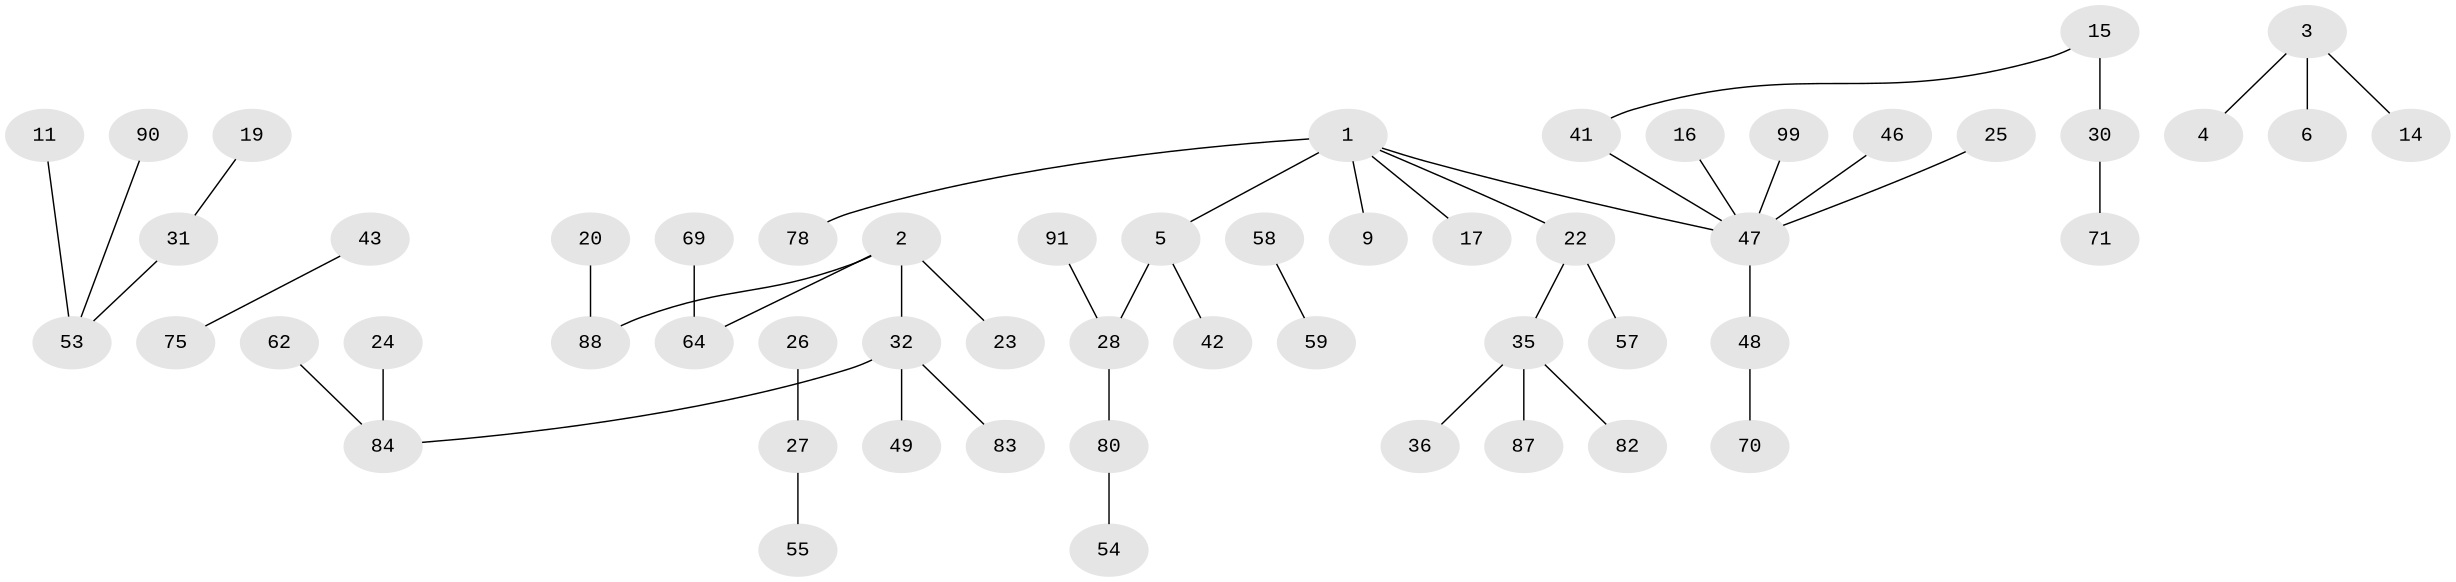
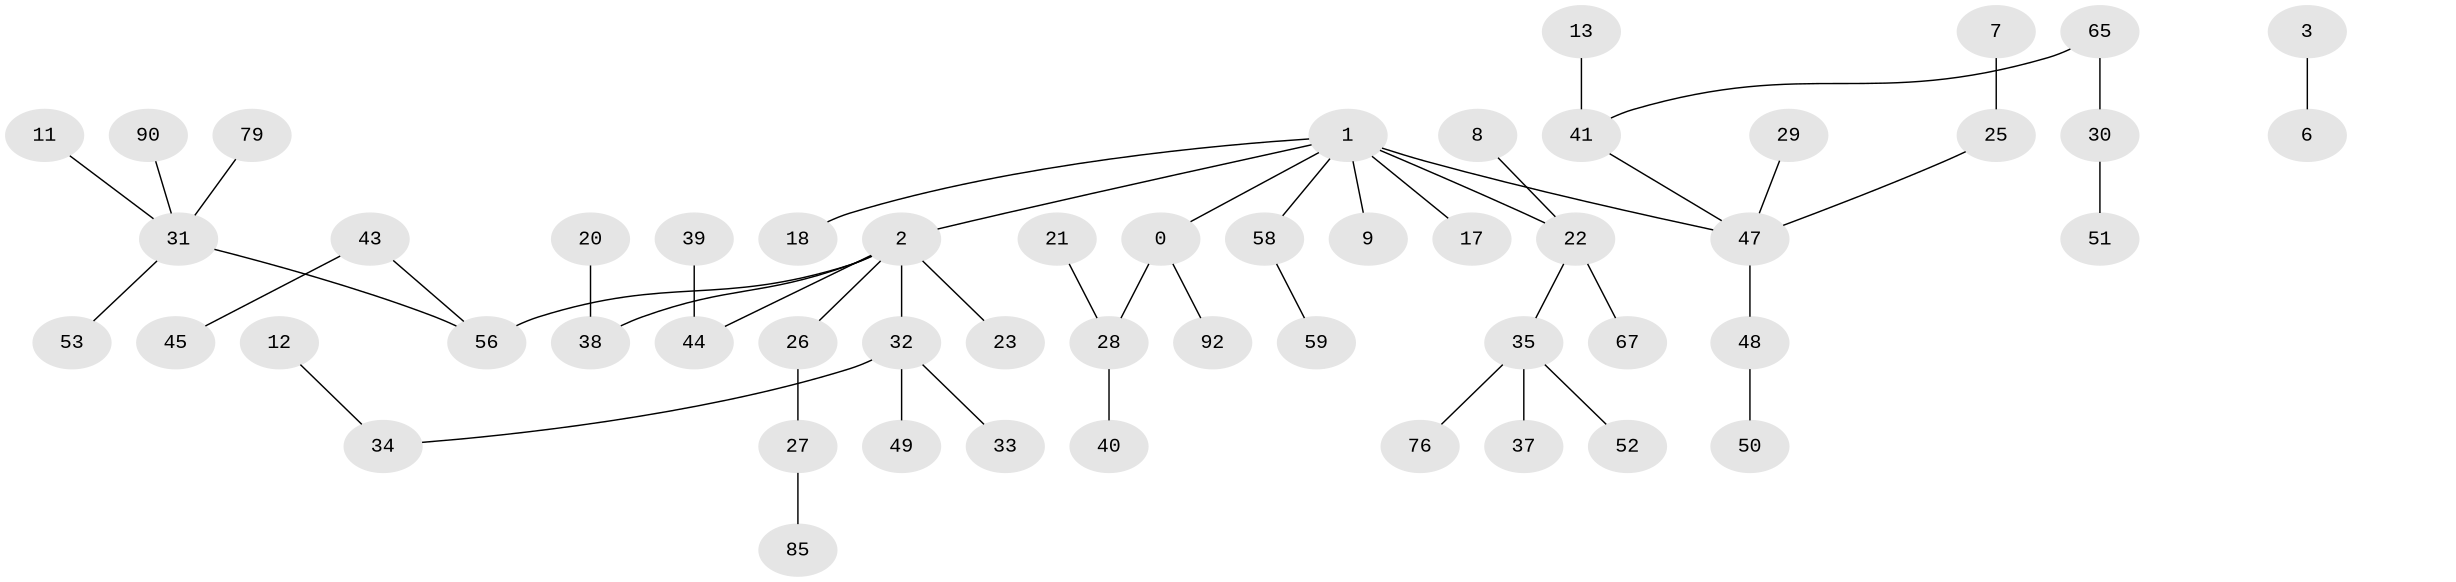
node "13": added
node "7": added
node "15": label "15" -> "65"
node "19": label "19" -> "79"
node "8": added
node "16": removed
node "99": label "99" -> "29"
node "46": removed
node "4": removed
node "14": removed
edge "1" -- "2": added
edge "1" -- "58": added
edge "11" -- "53": now "11" -- "31"
edge "90" -- "53": now "90" -- "31"
node "69": label "69" -> "39"
node "78": label "78" -> "18"
node "91": label "91" -> "21"
node "5": label "5" -> "0"
node "71": label "71" -> "51"
edge "2" -- "26": added
node "75": label "75" -> "45"
node "62": label "62" -> "12"
node "24": removed
node "56": added
node "88": label "88" -> "38"
node "64": label "64" -> "44"
node "42": label "42" -> "92"
node "57": label "57" -> "67"
node "84": label "84" -> "34"
node "83": label "83" -> "33"
node "80": label "80" -> "40"
node "36": label "36" -> "76"
node "87": label "87" -> "37"
node "82": label "82" -> "52"
node "70": label "70" -> "50"
node "55": label "55" -> "85"
node "54": removed
